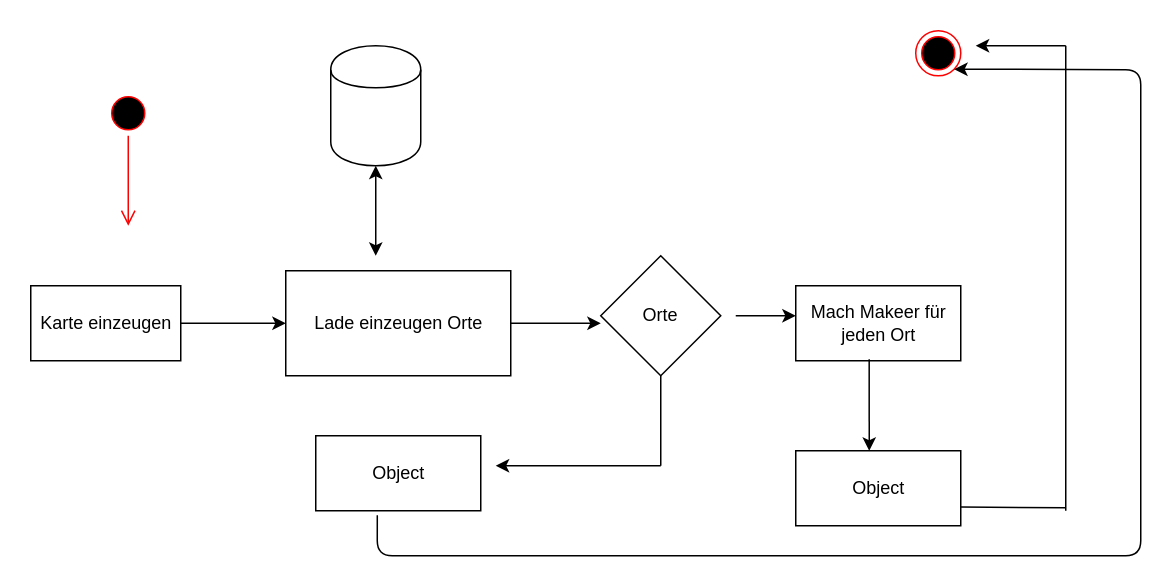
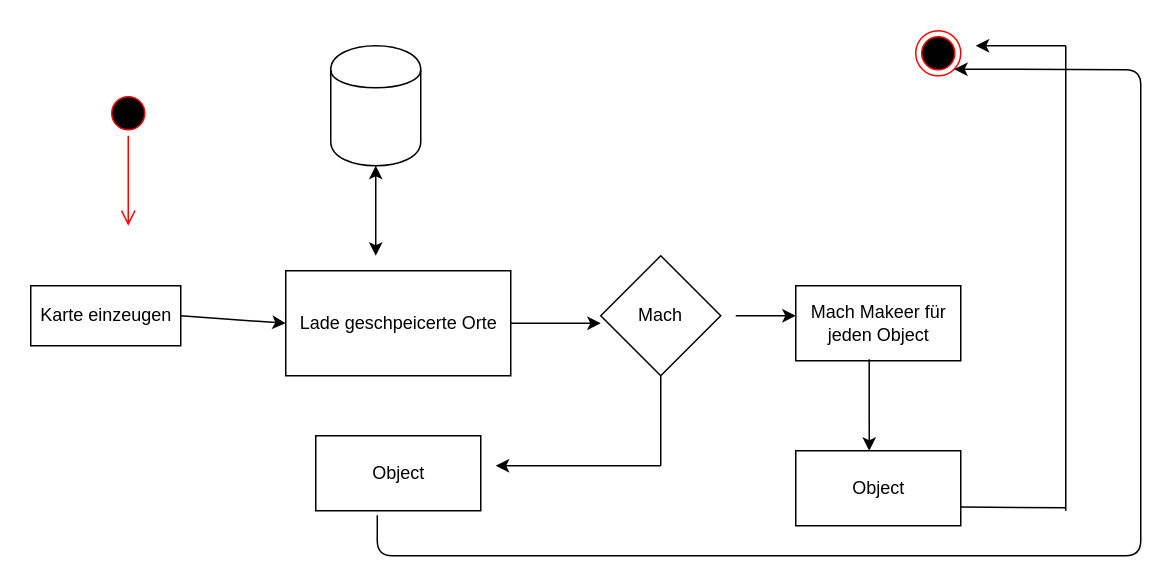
node "Orte": label "Orte" -> "Mach"
node "Karte einzeugen": size 150x75 -> 150x60
node "Lade einzeugen Orte": label "Lade einzeugen Orte" -> "Lade geschpeicerte Orte"
node "Mach Makeer für jeden Ort": label "Mach Makeer für jeden Ort" -> "Mach Makeer für jeden Object"
